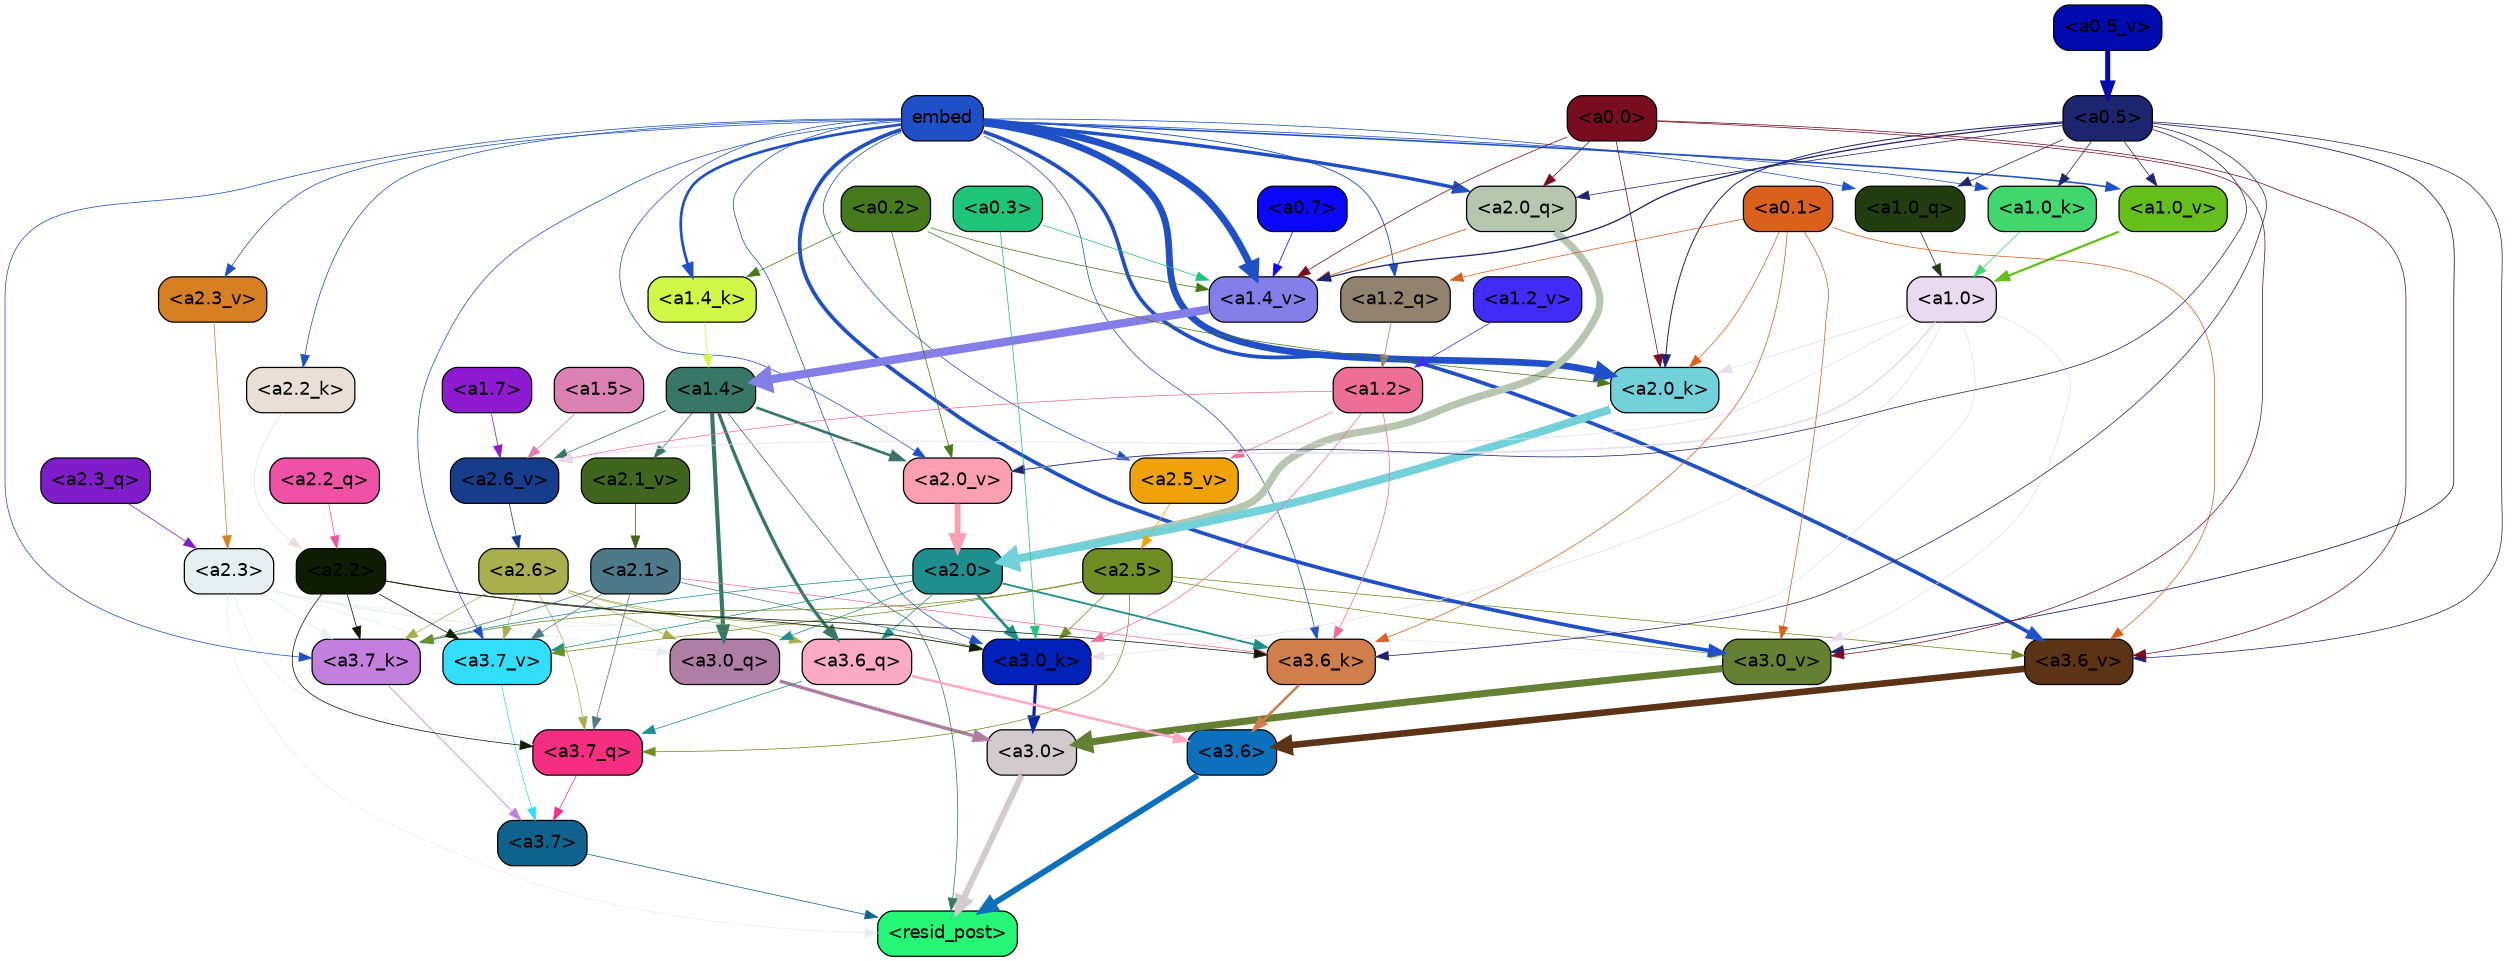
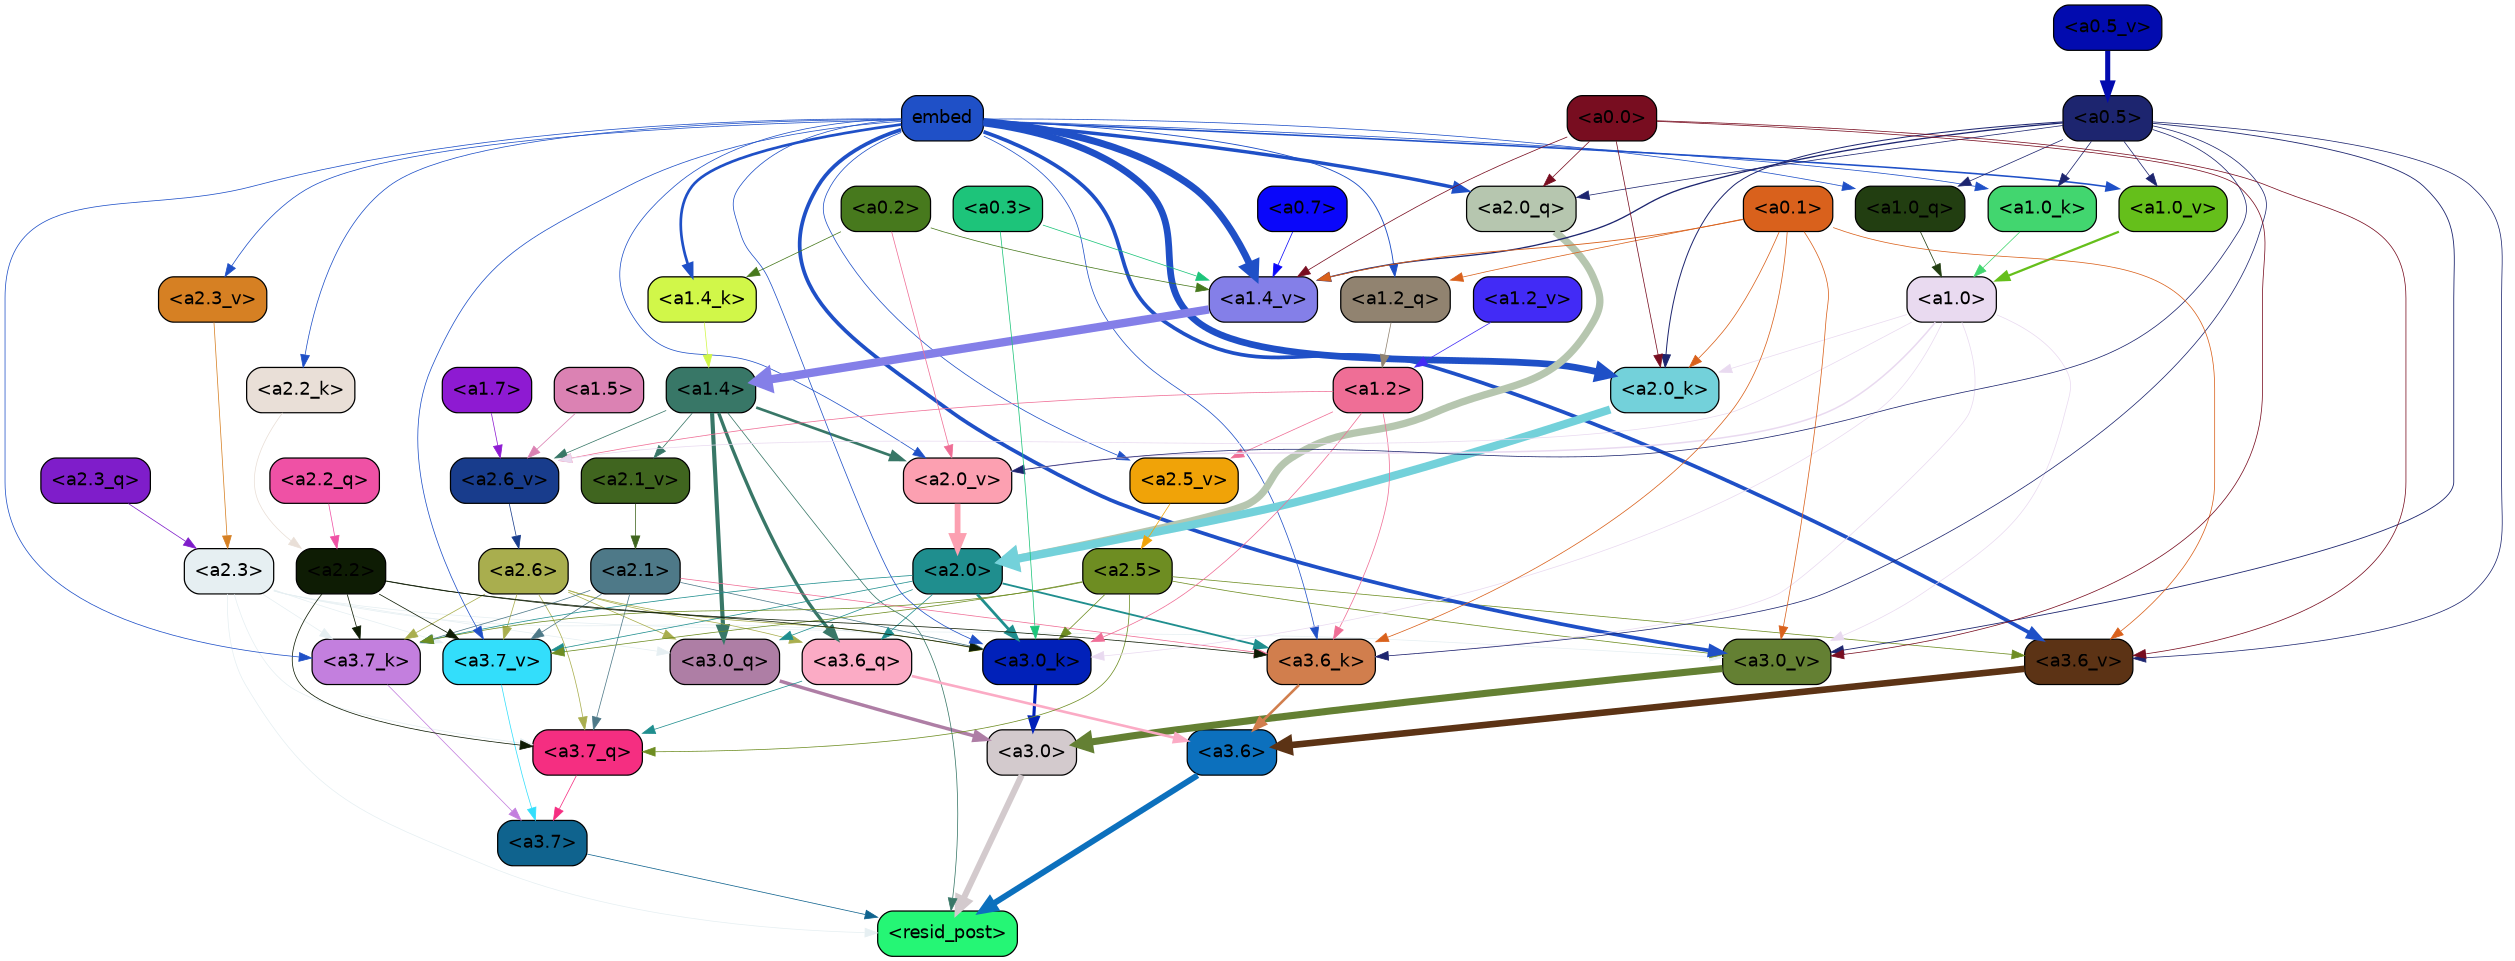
edge "<a2.0_q>" -> "<a1.4_v>": now "<a0.1>" -> "<a1.4_v>"
edge "<a0.2>" -> "<a2.0_k>": removed
edge "<a0.2>" -> "<a2.0_v>": color #47791d -> #ef6e96
